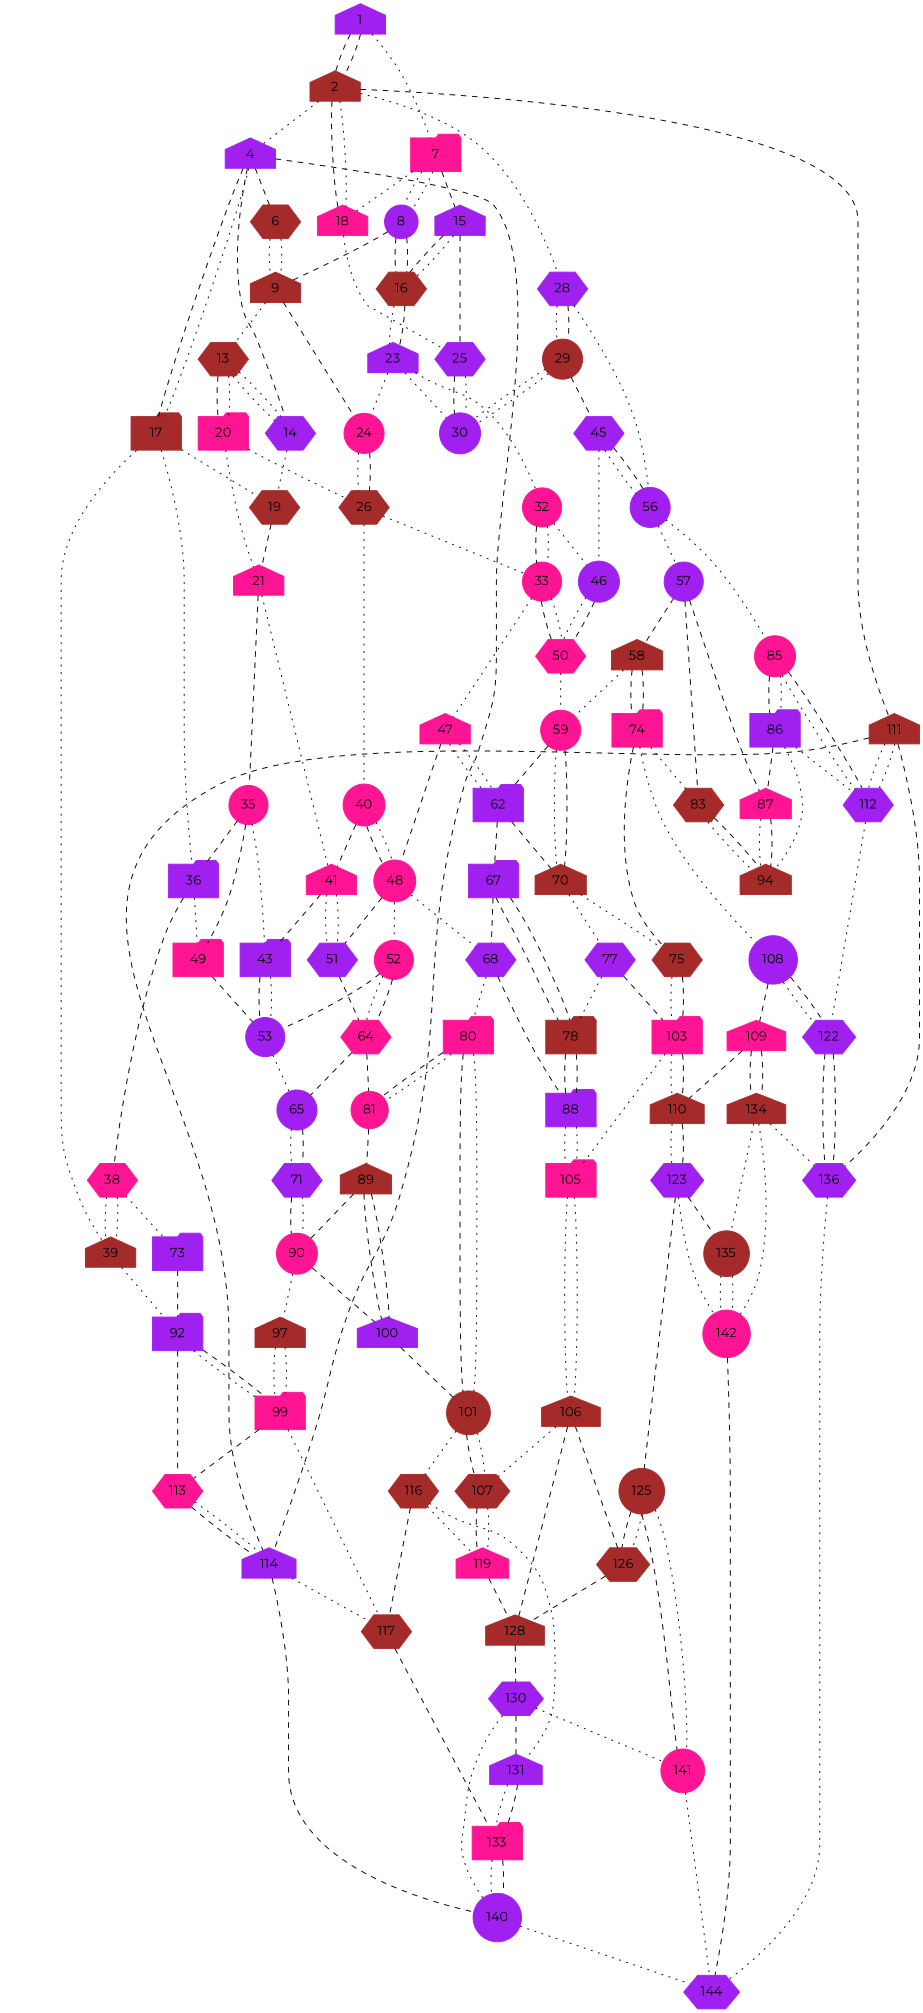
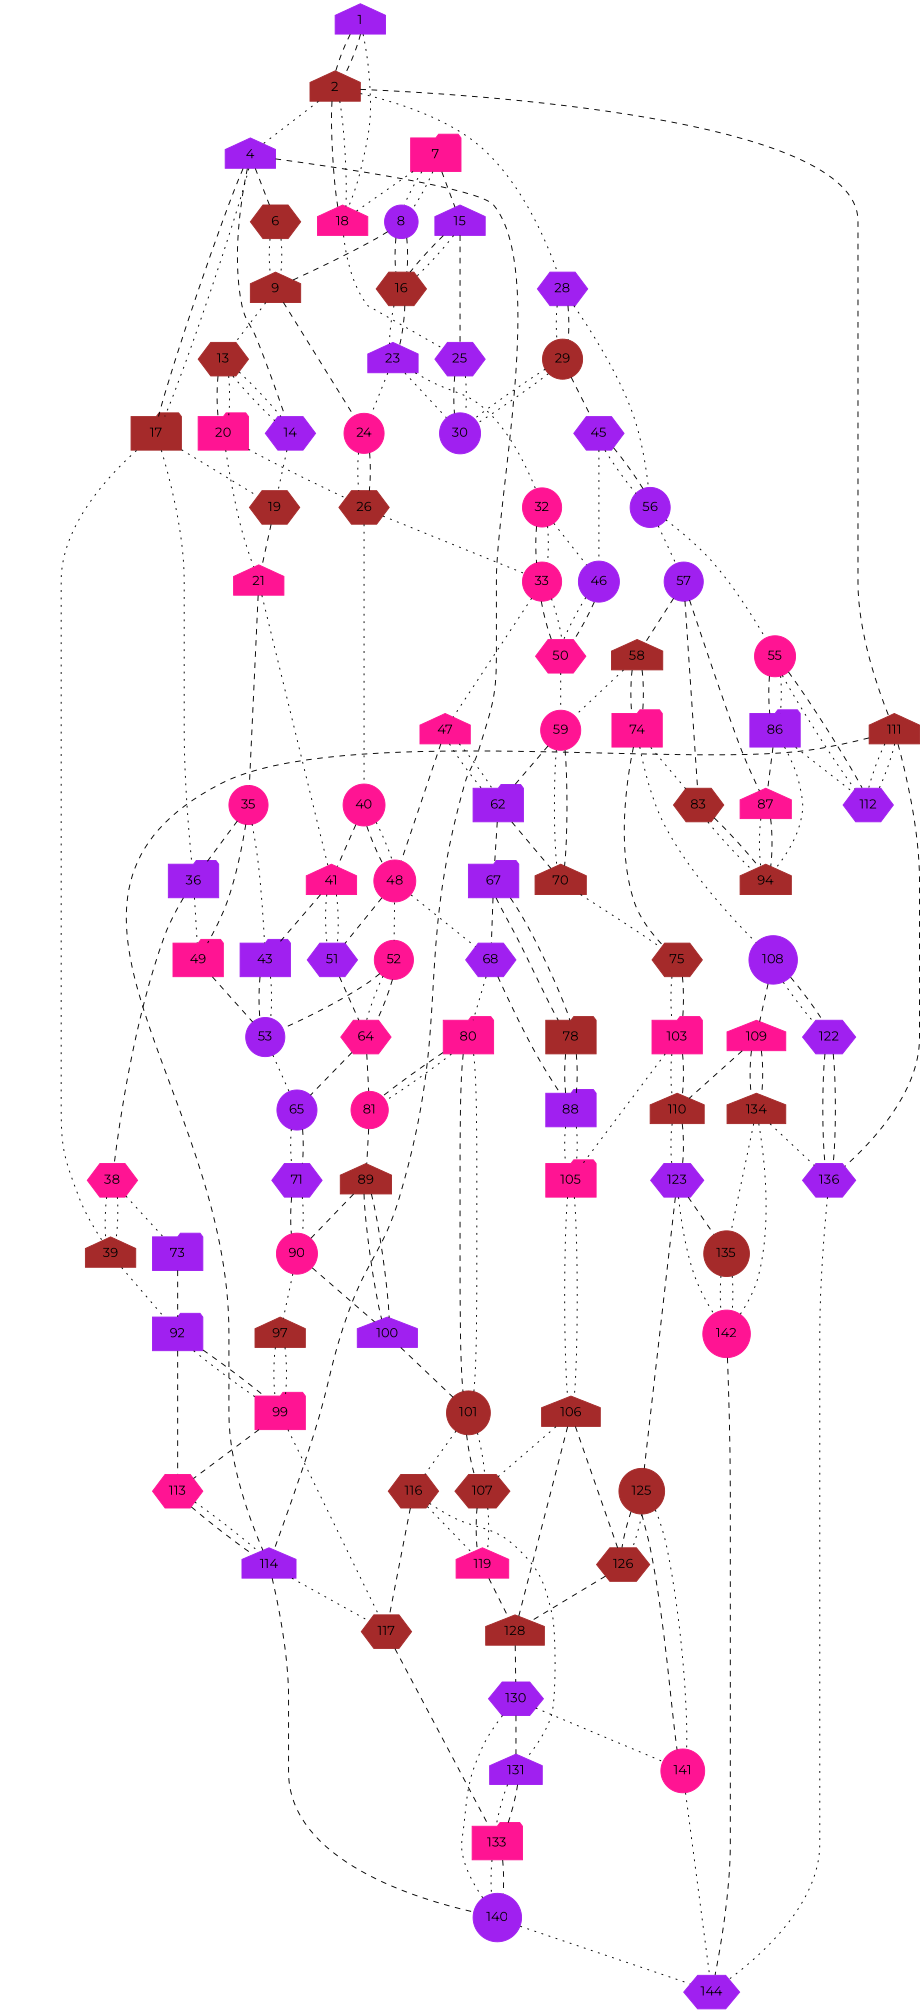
edge "1" -- "7": now "1" -- "18"
node "85": label "85" -> "55"
edge "112" -- "122": removed
node "77": removed
